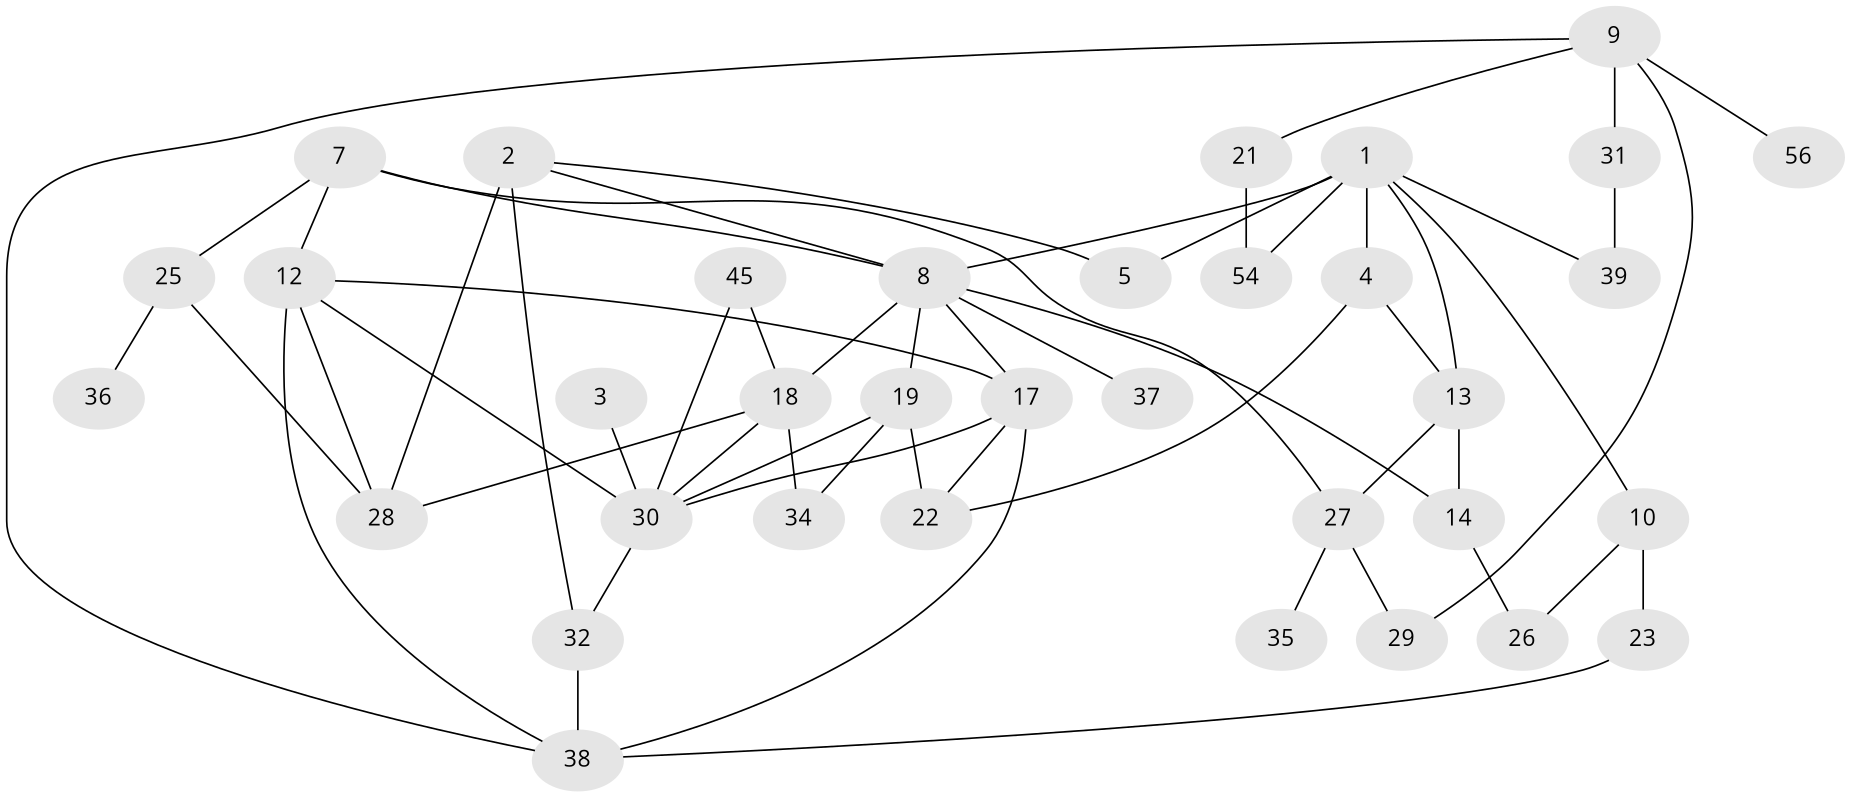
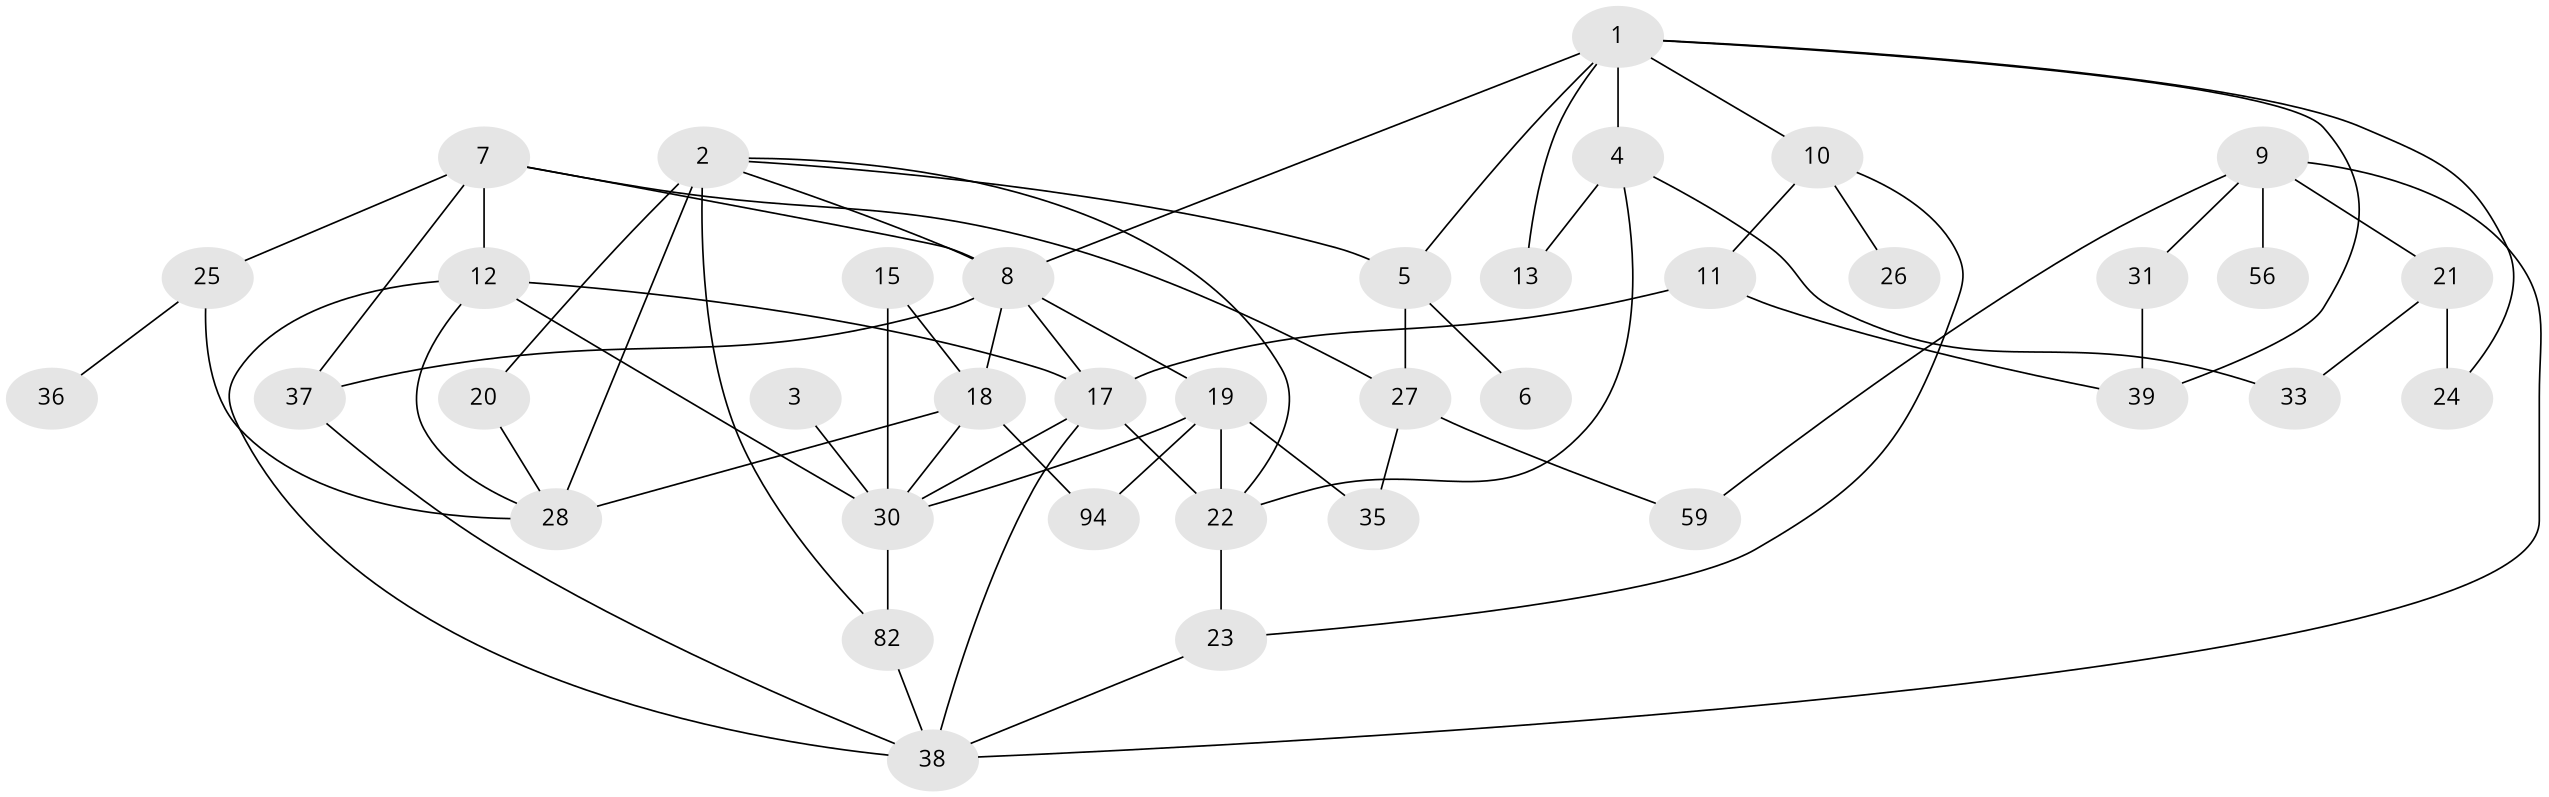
edge "2" -- "22": added
edge "7" -- "37": added
node "45": label "45" -> "15"
node "54": label "54" -> "24"
node "11": added
node "20": added
node "6": added
node "33": added
edge "19" -- "35": added
edge "13" -- "27": now "5" -- "27"
node "34": label "34" -> "94"
node "14": removed
edge "22" -- "23": added
edge "37" -- "38": added
node "32": label "32" -> "82"
node "29": label "29" -> "59"
